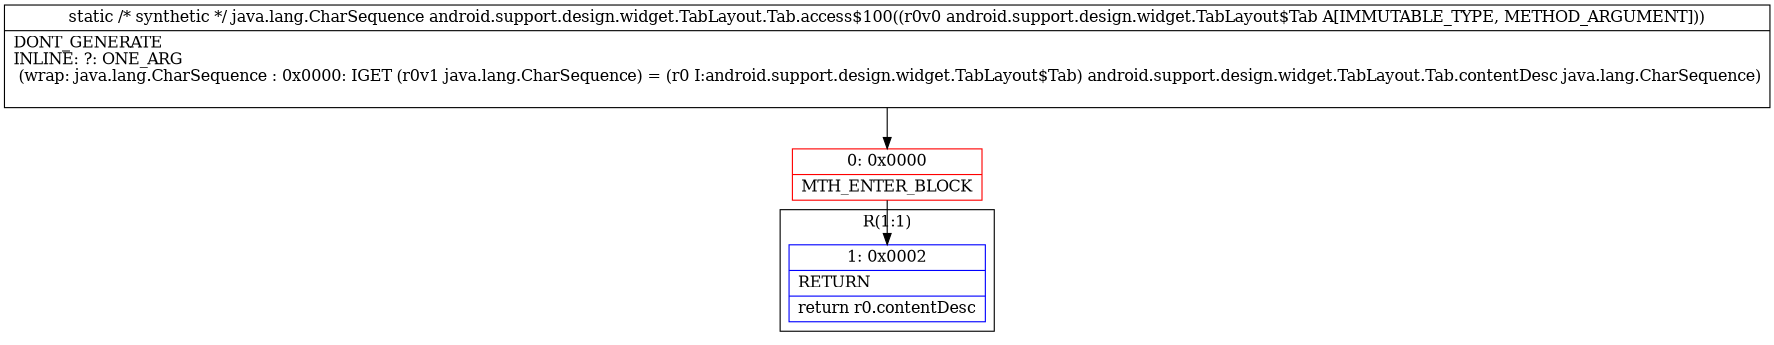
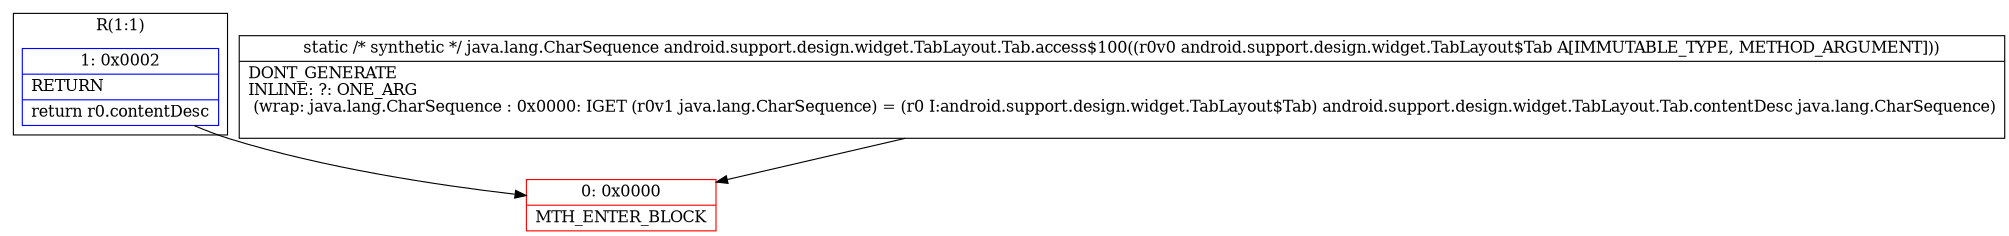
edge "0: 0x0000" -> "1: 0x0002": reversed
